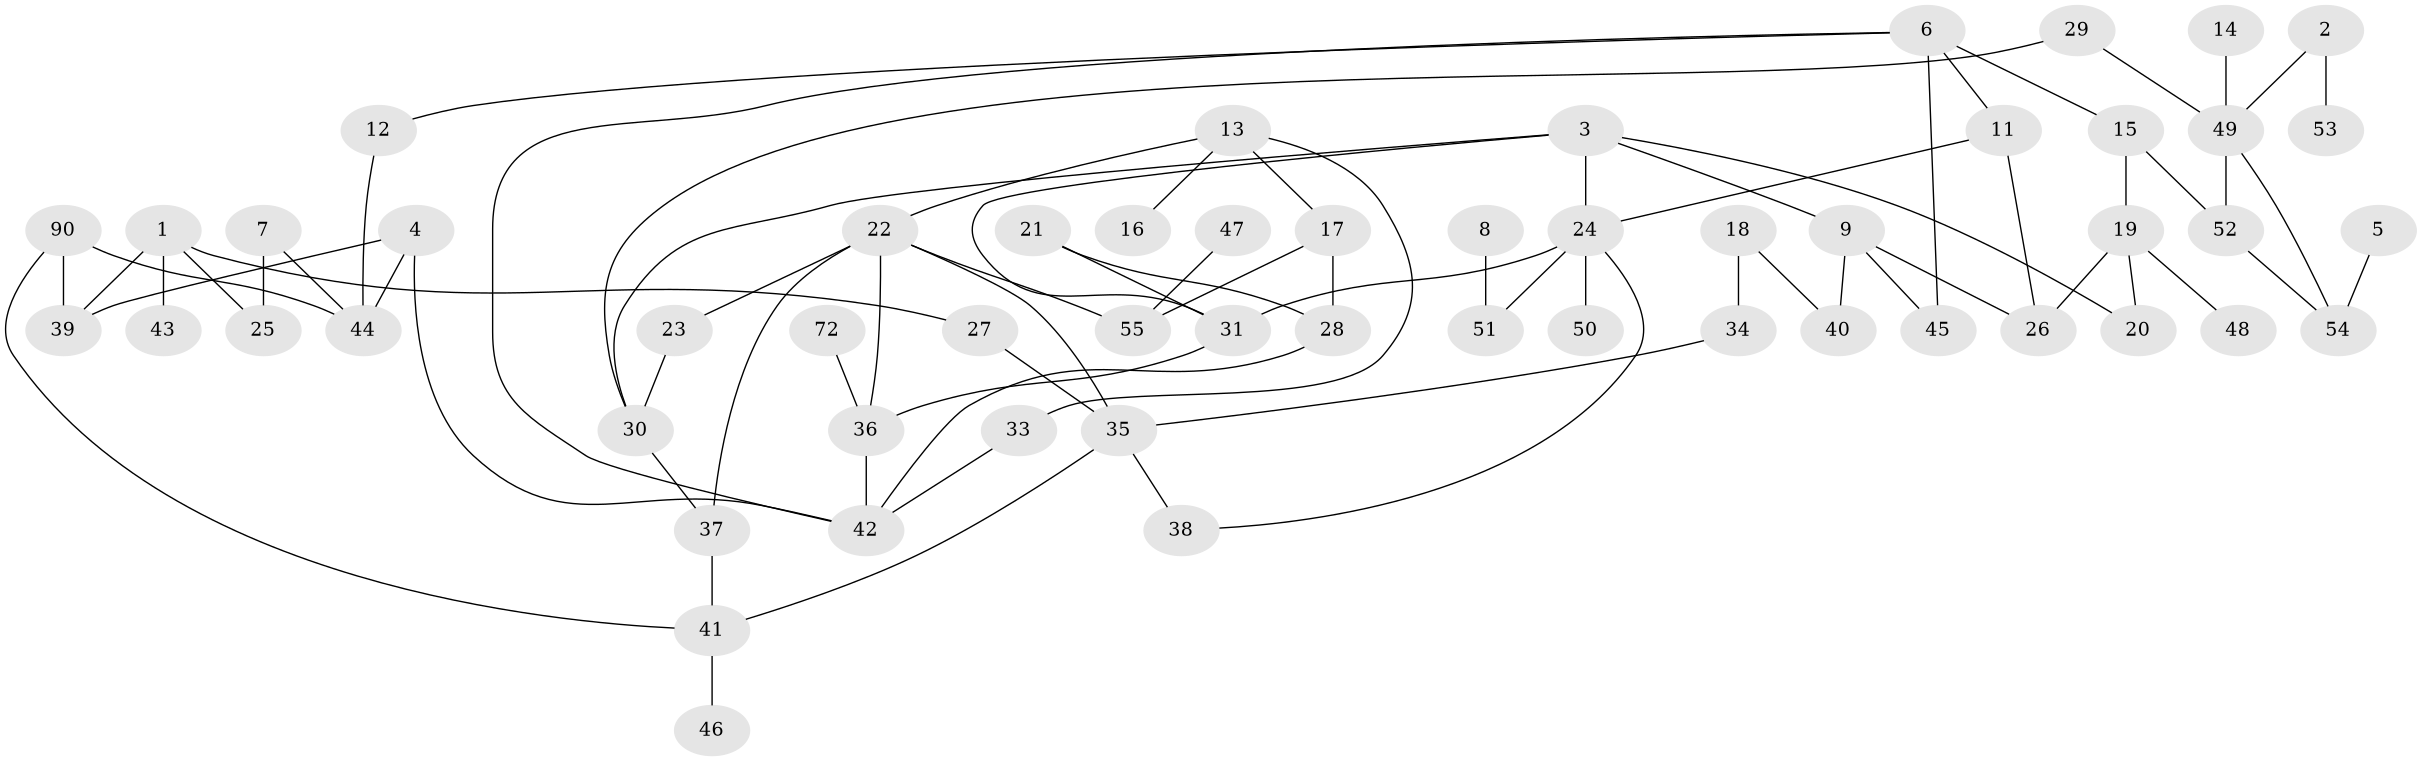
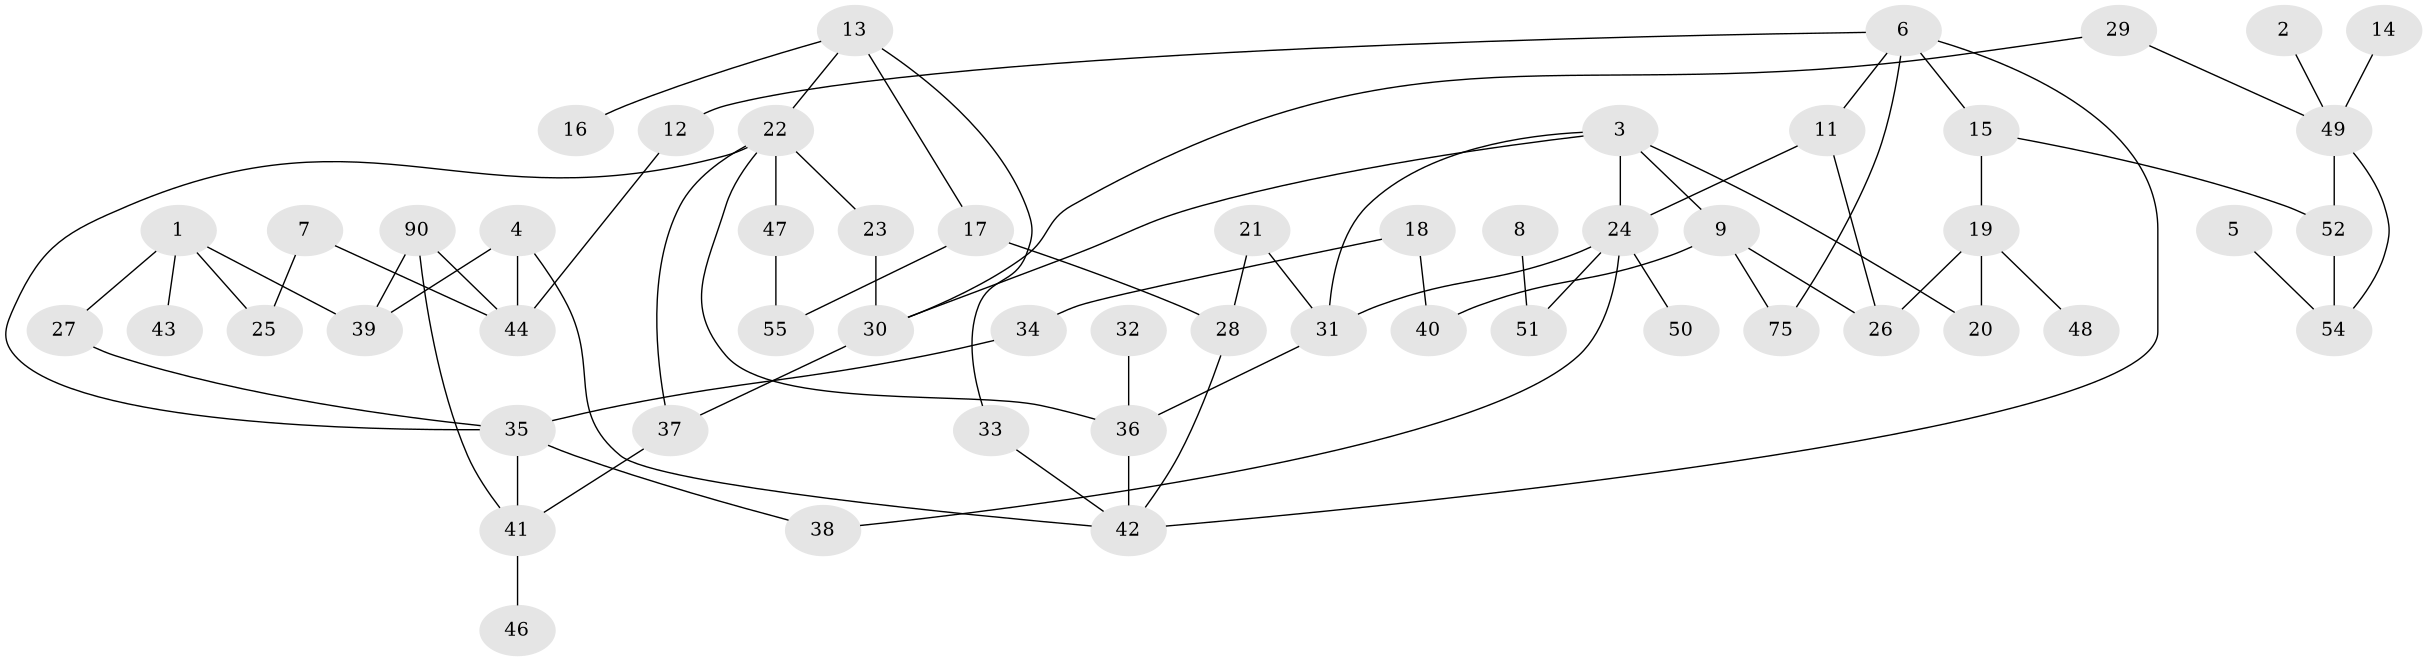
node "53": removed
edge "22" -- "55": now "22" -- "47"
node "72": label "72" -> "32"
node "45": label "45" -> "75"
